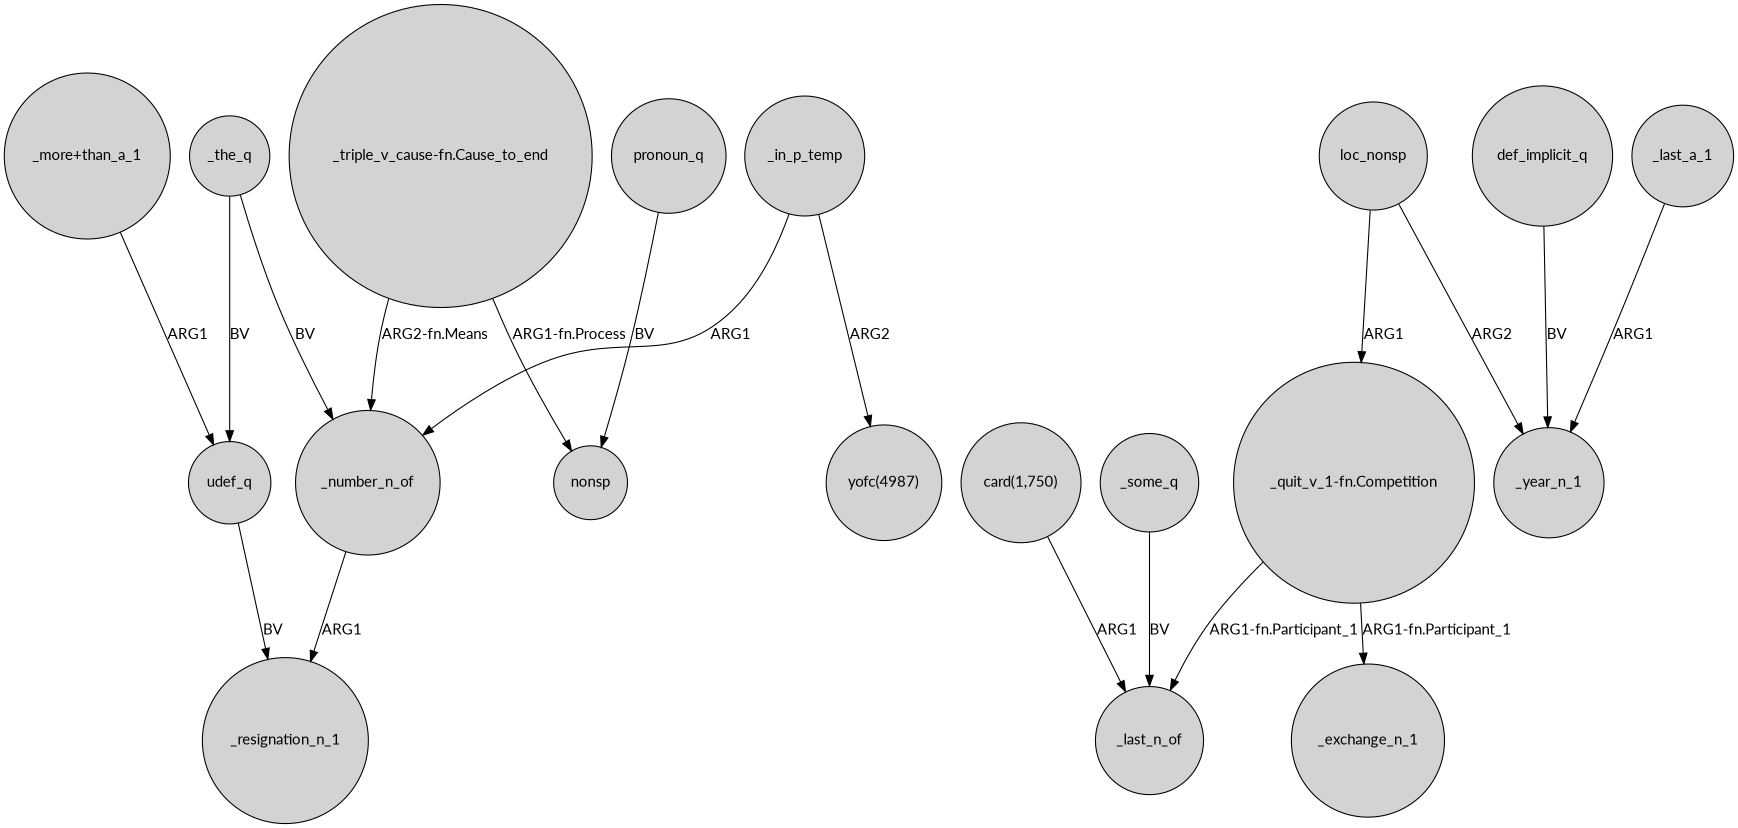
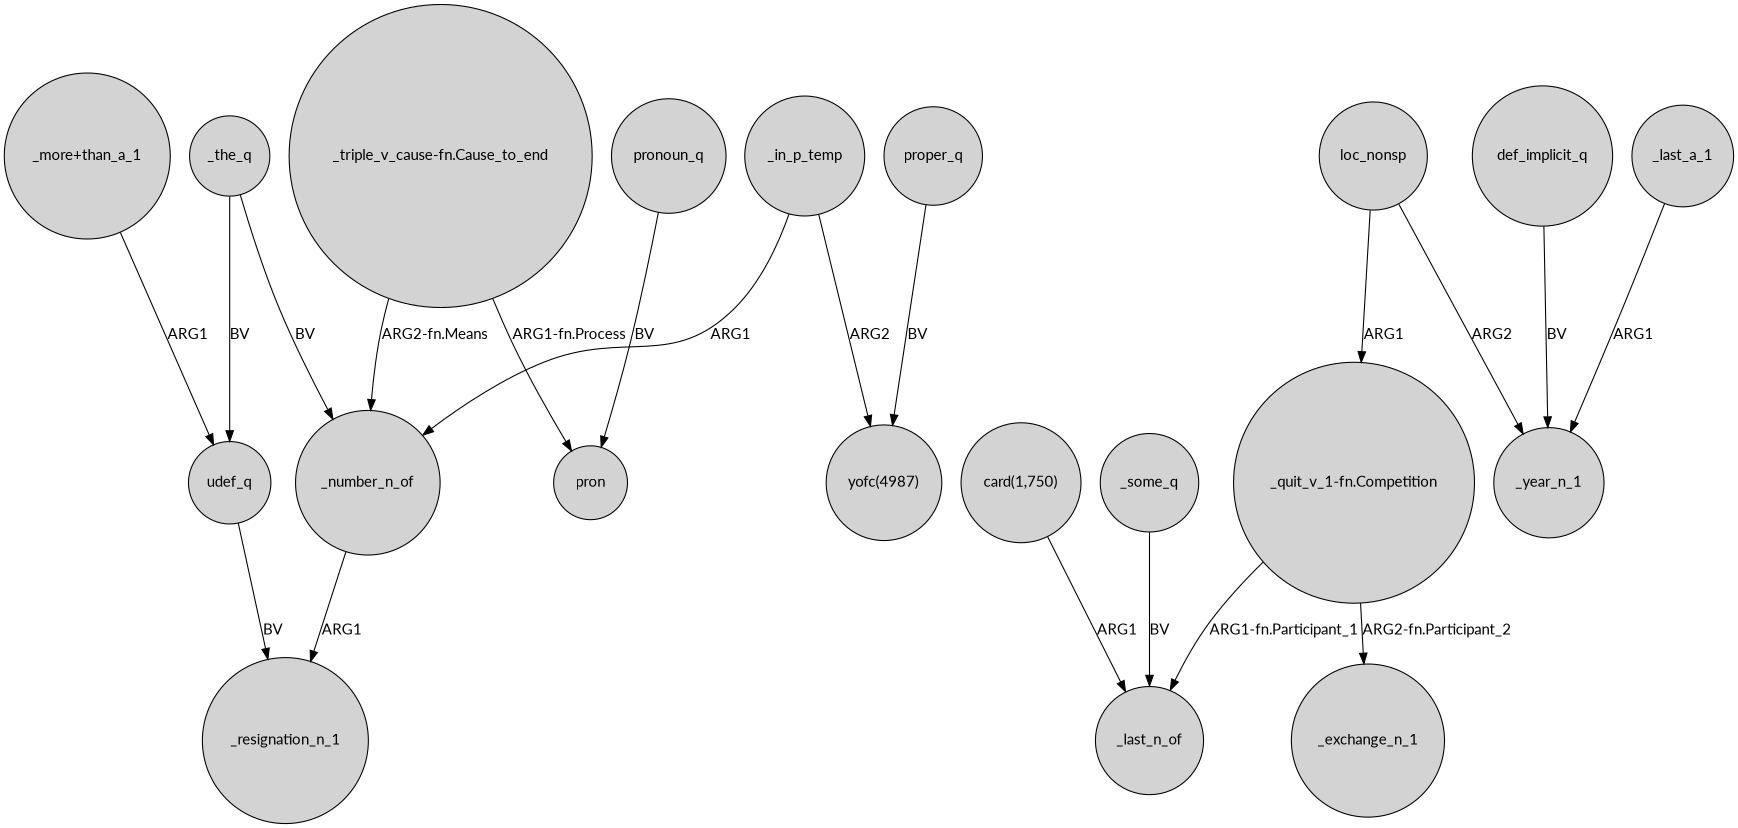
node "proper_q": added
node "nonsp": label "nonsp" -> "pron"
edge "_quit_v_1-fn.Competition" -> "_exchange_n_1": label "ARG1-fn.Participant_1" -> "ARG2-fn.Participant_2"
